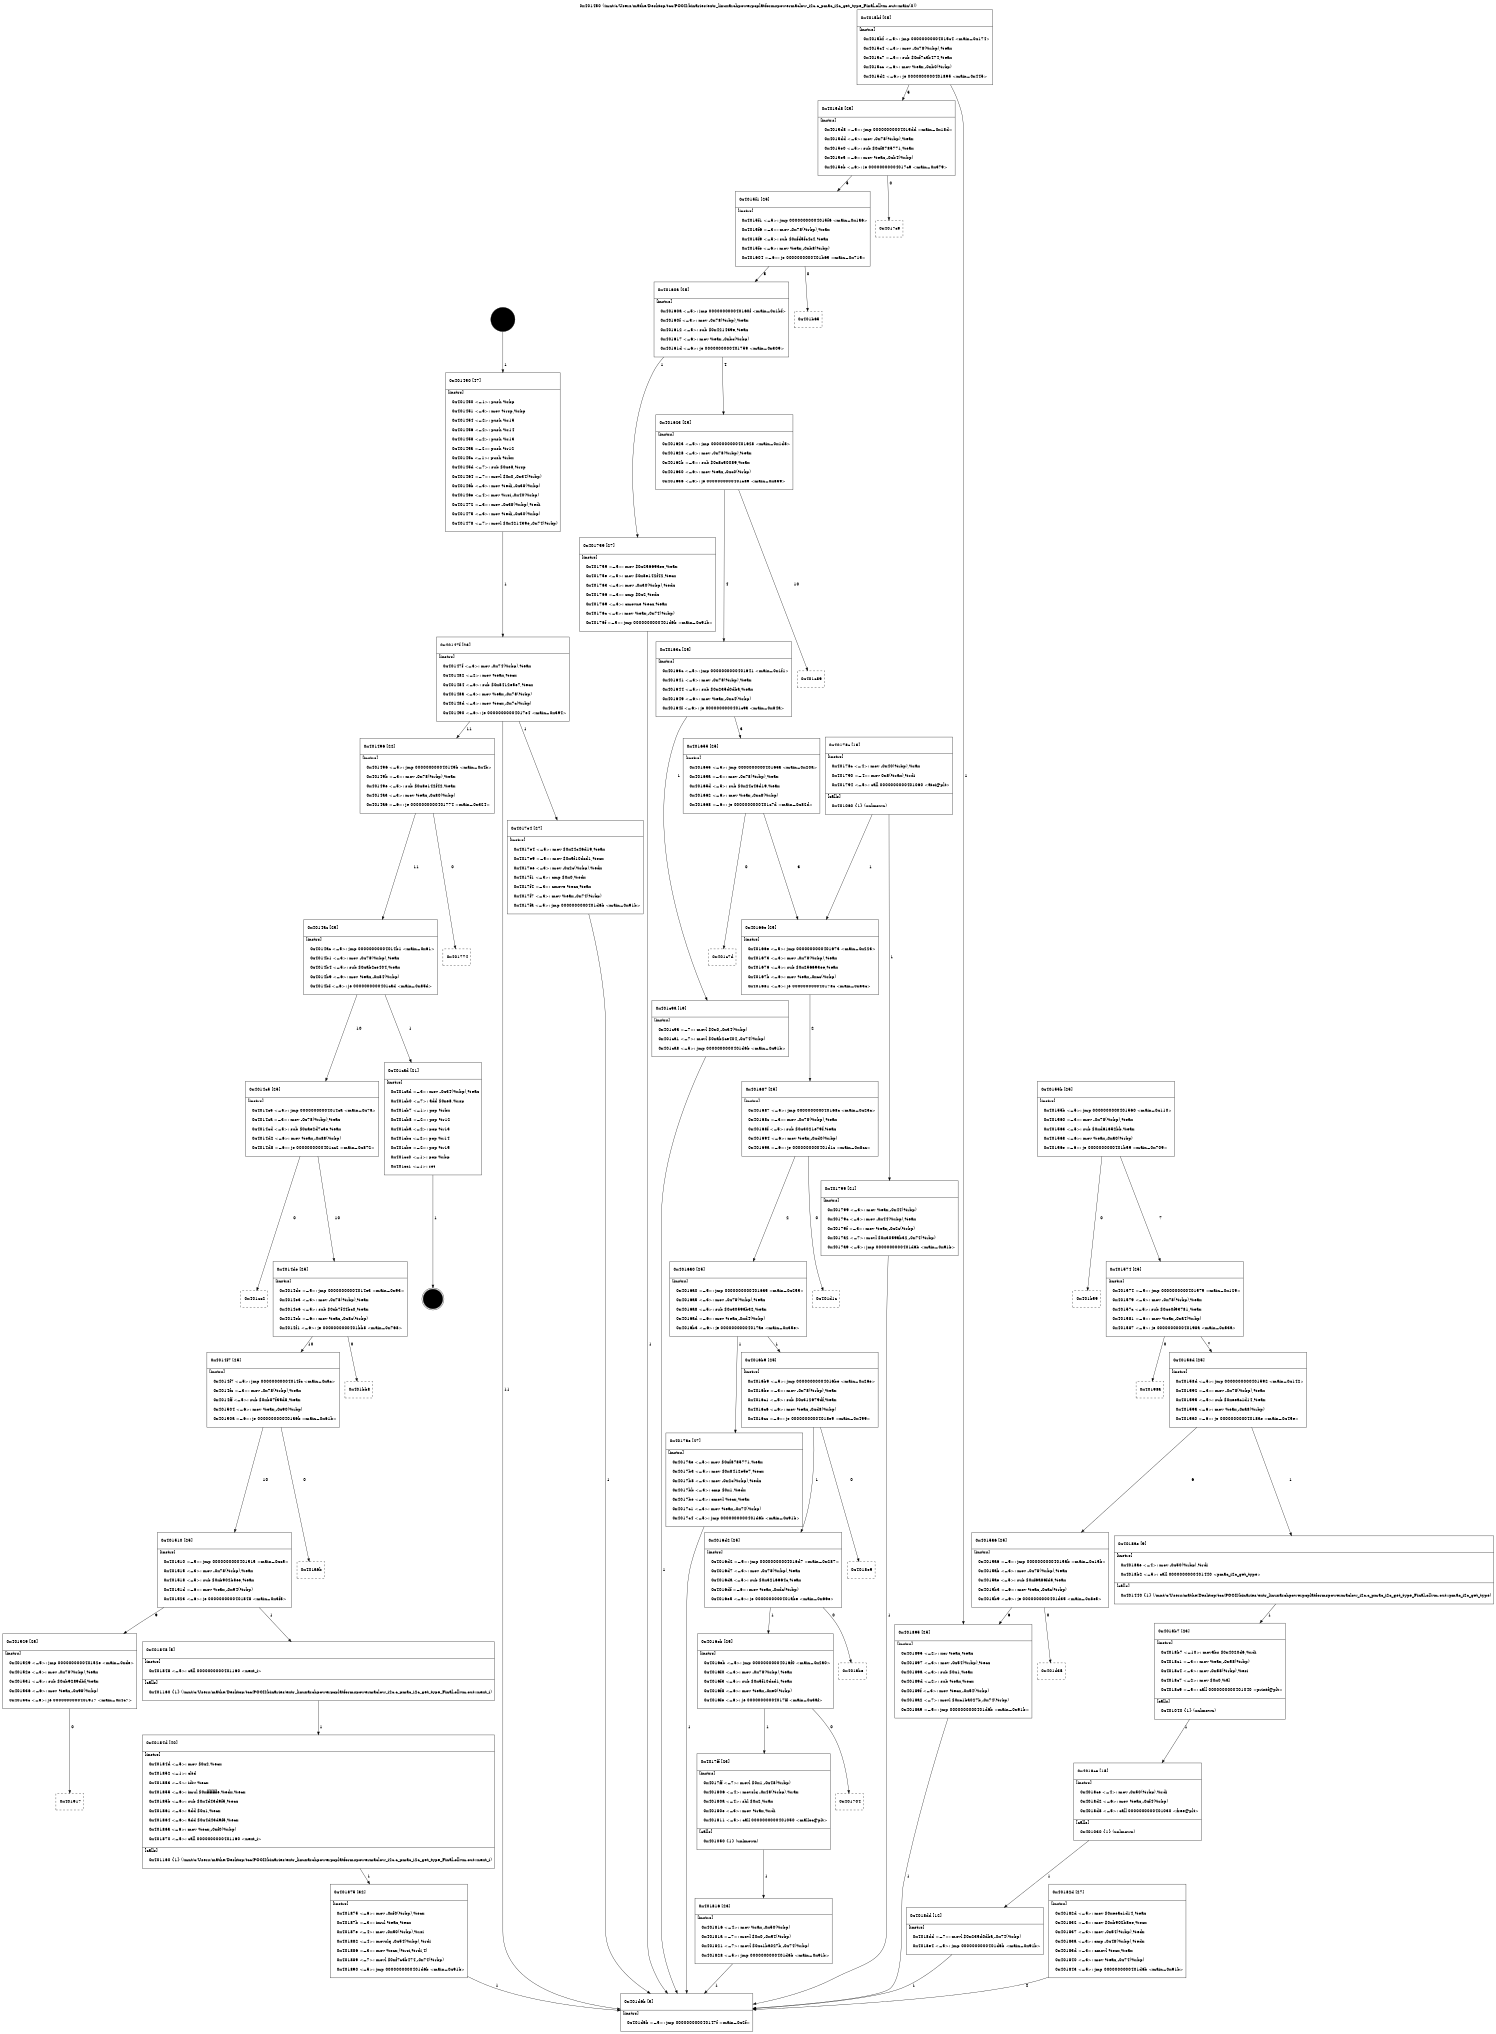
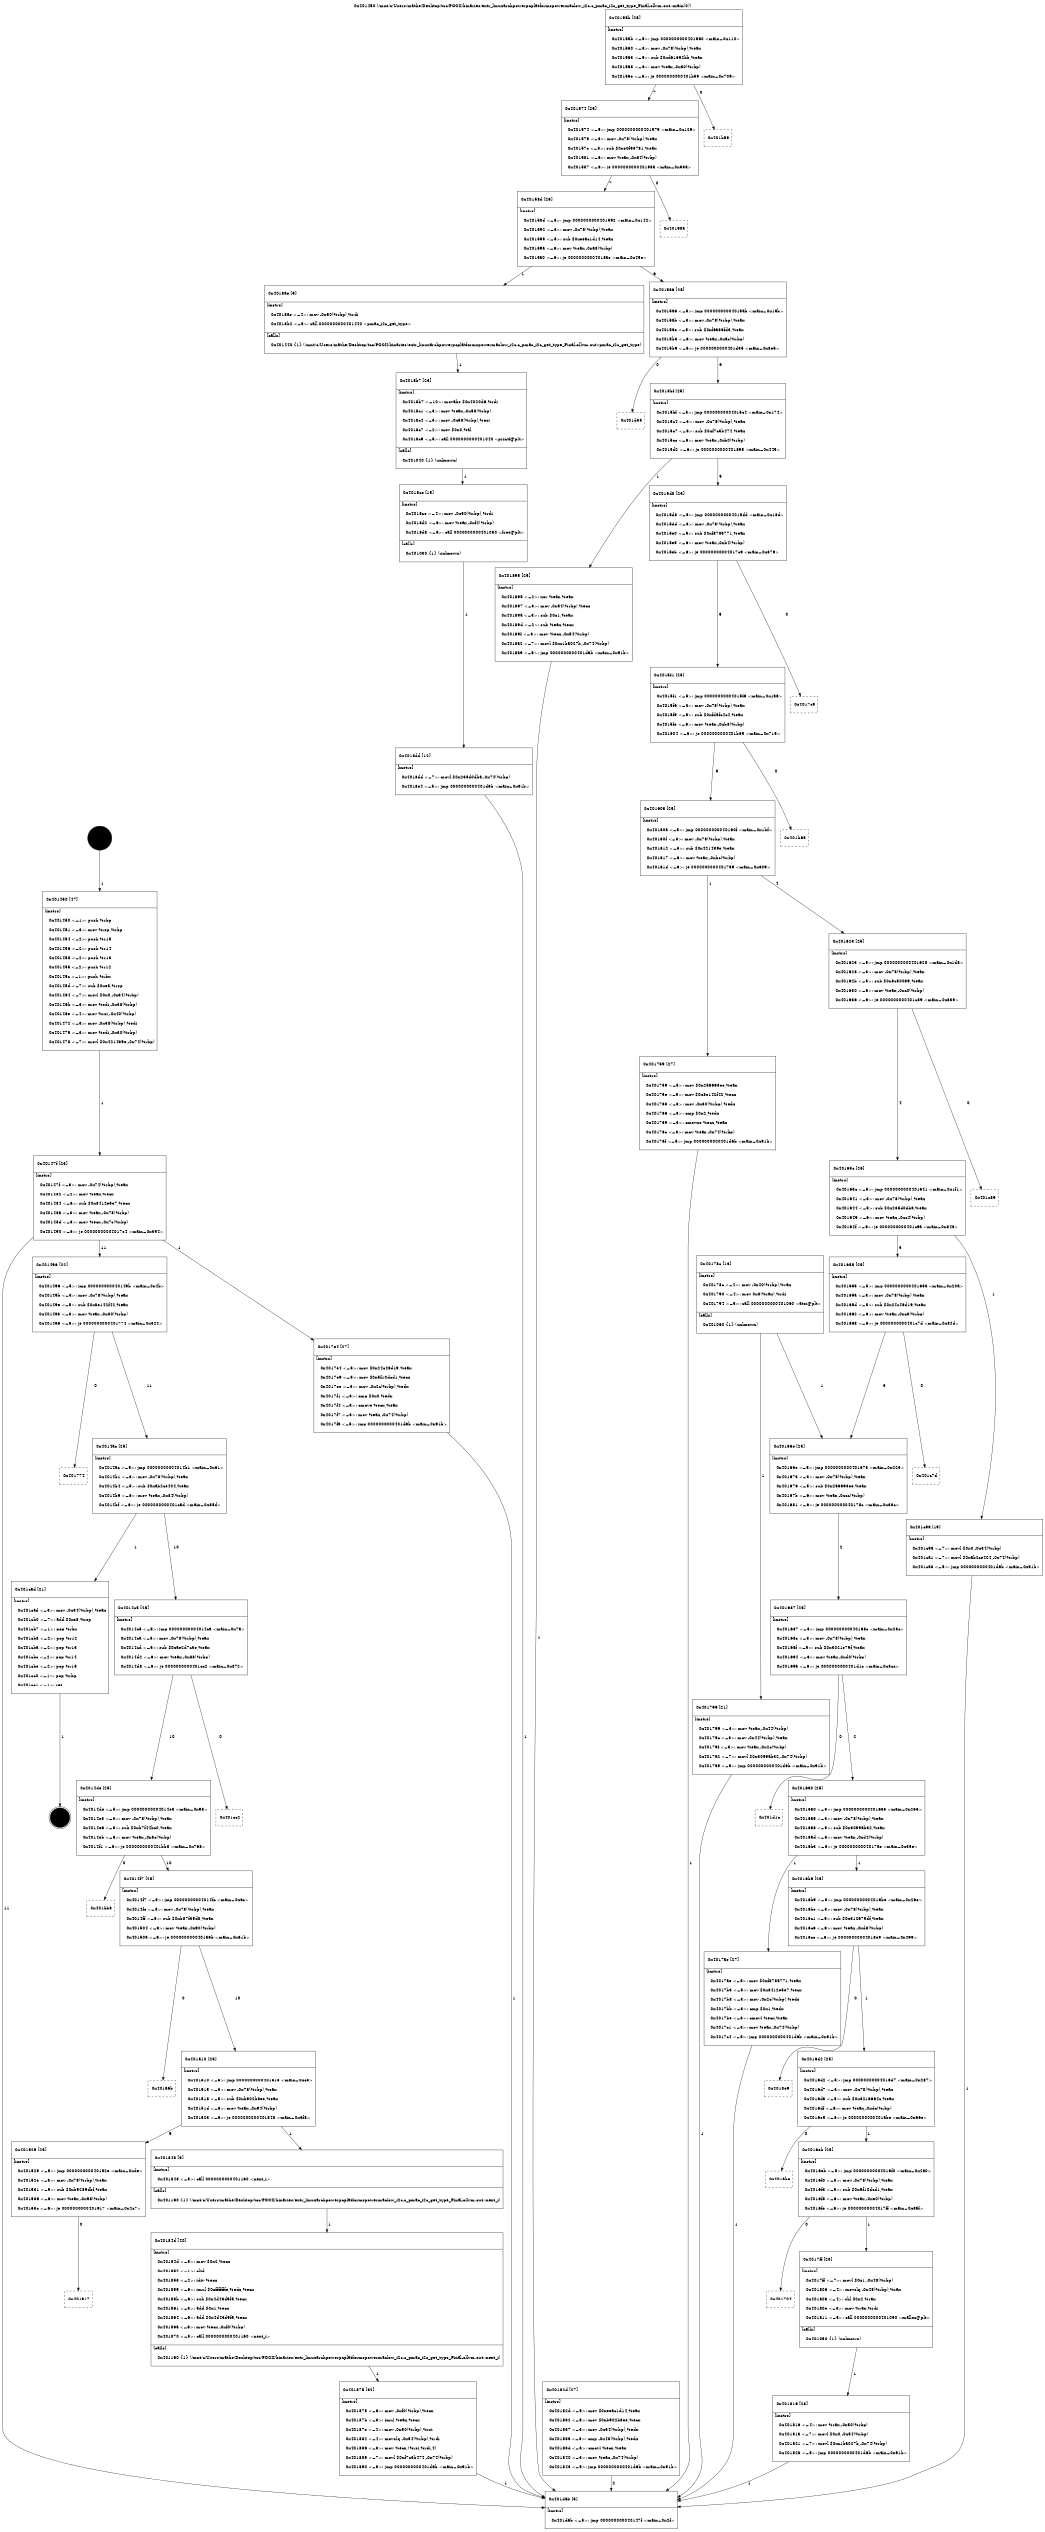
edge "0x401623 [25]" -> "0x401c89": label " 10" -> " 0"
edge "0x4015a6 [25]" -> "0x401895 [25]": now "0x4015a6 [25]" -> "0x4015bf [25]"
